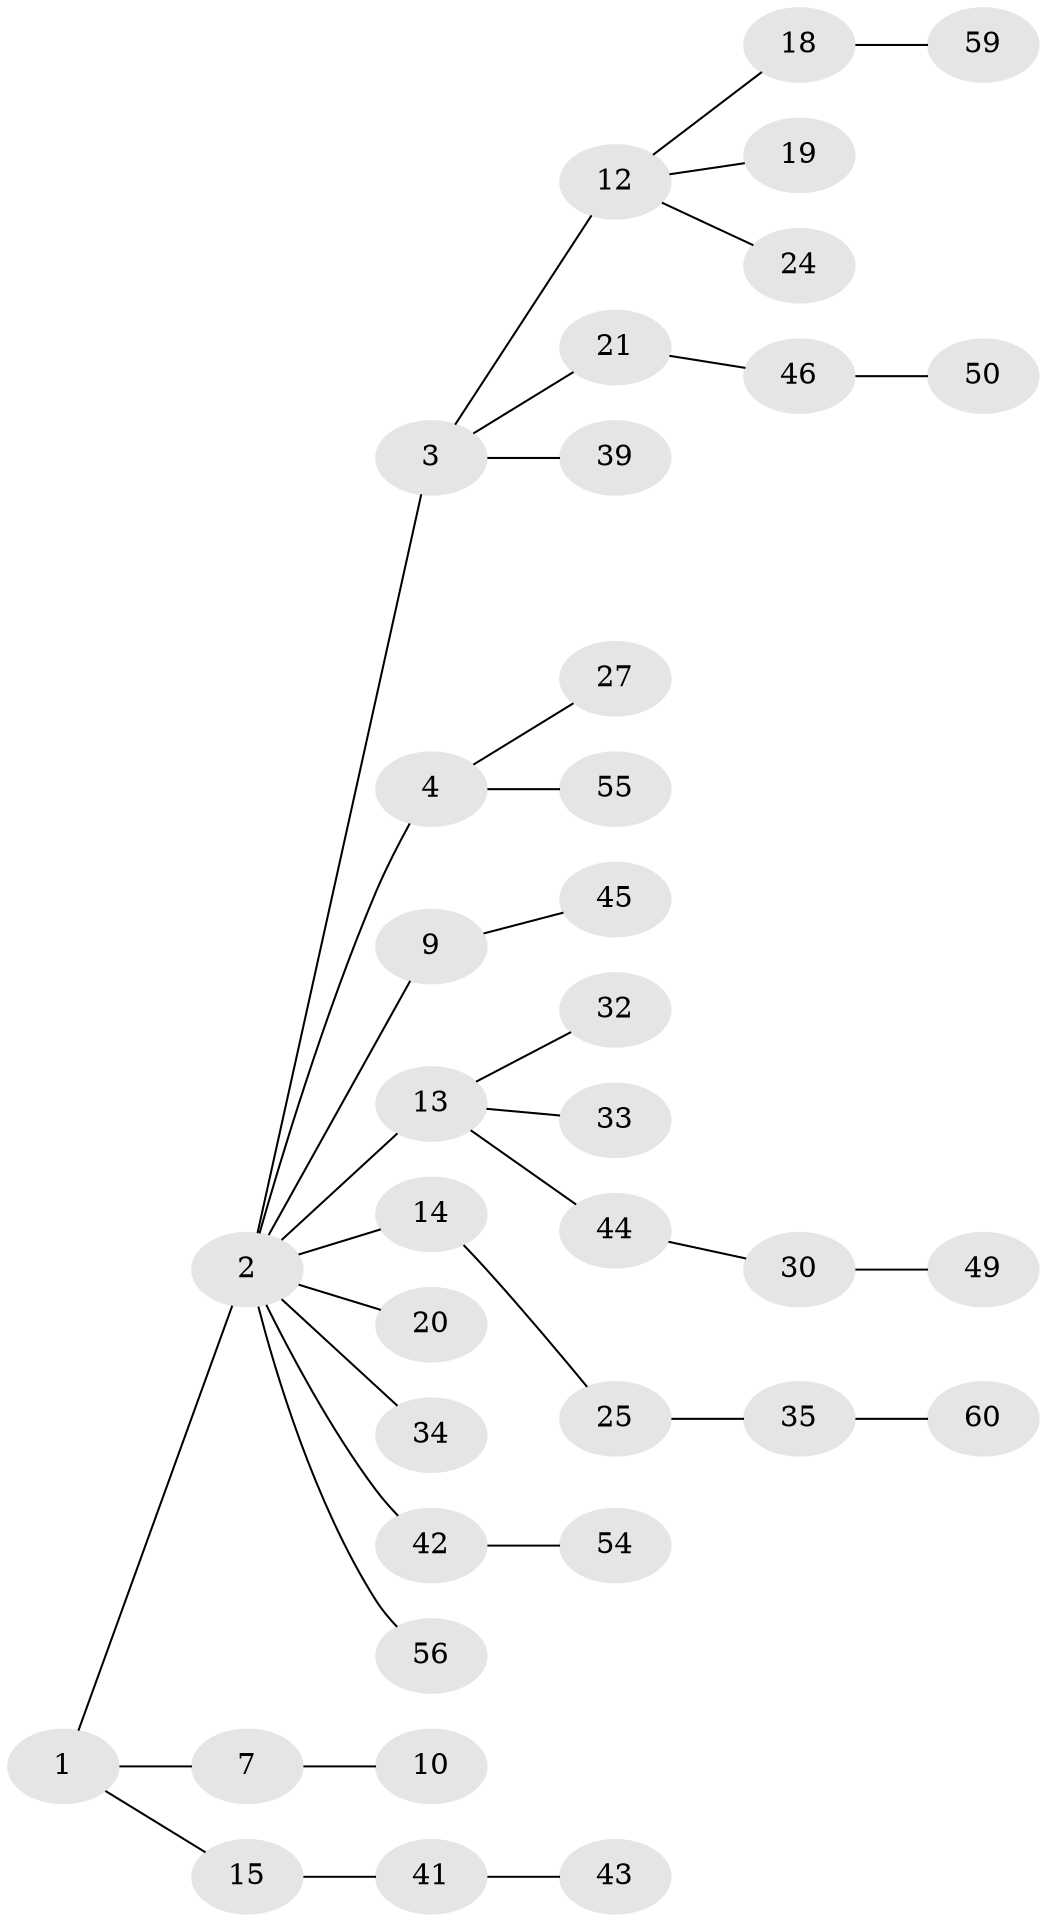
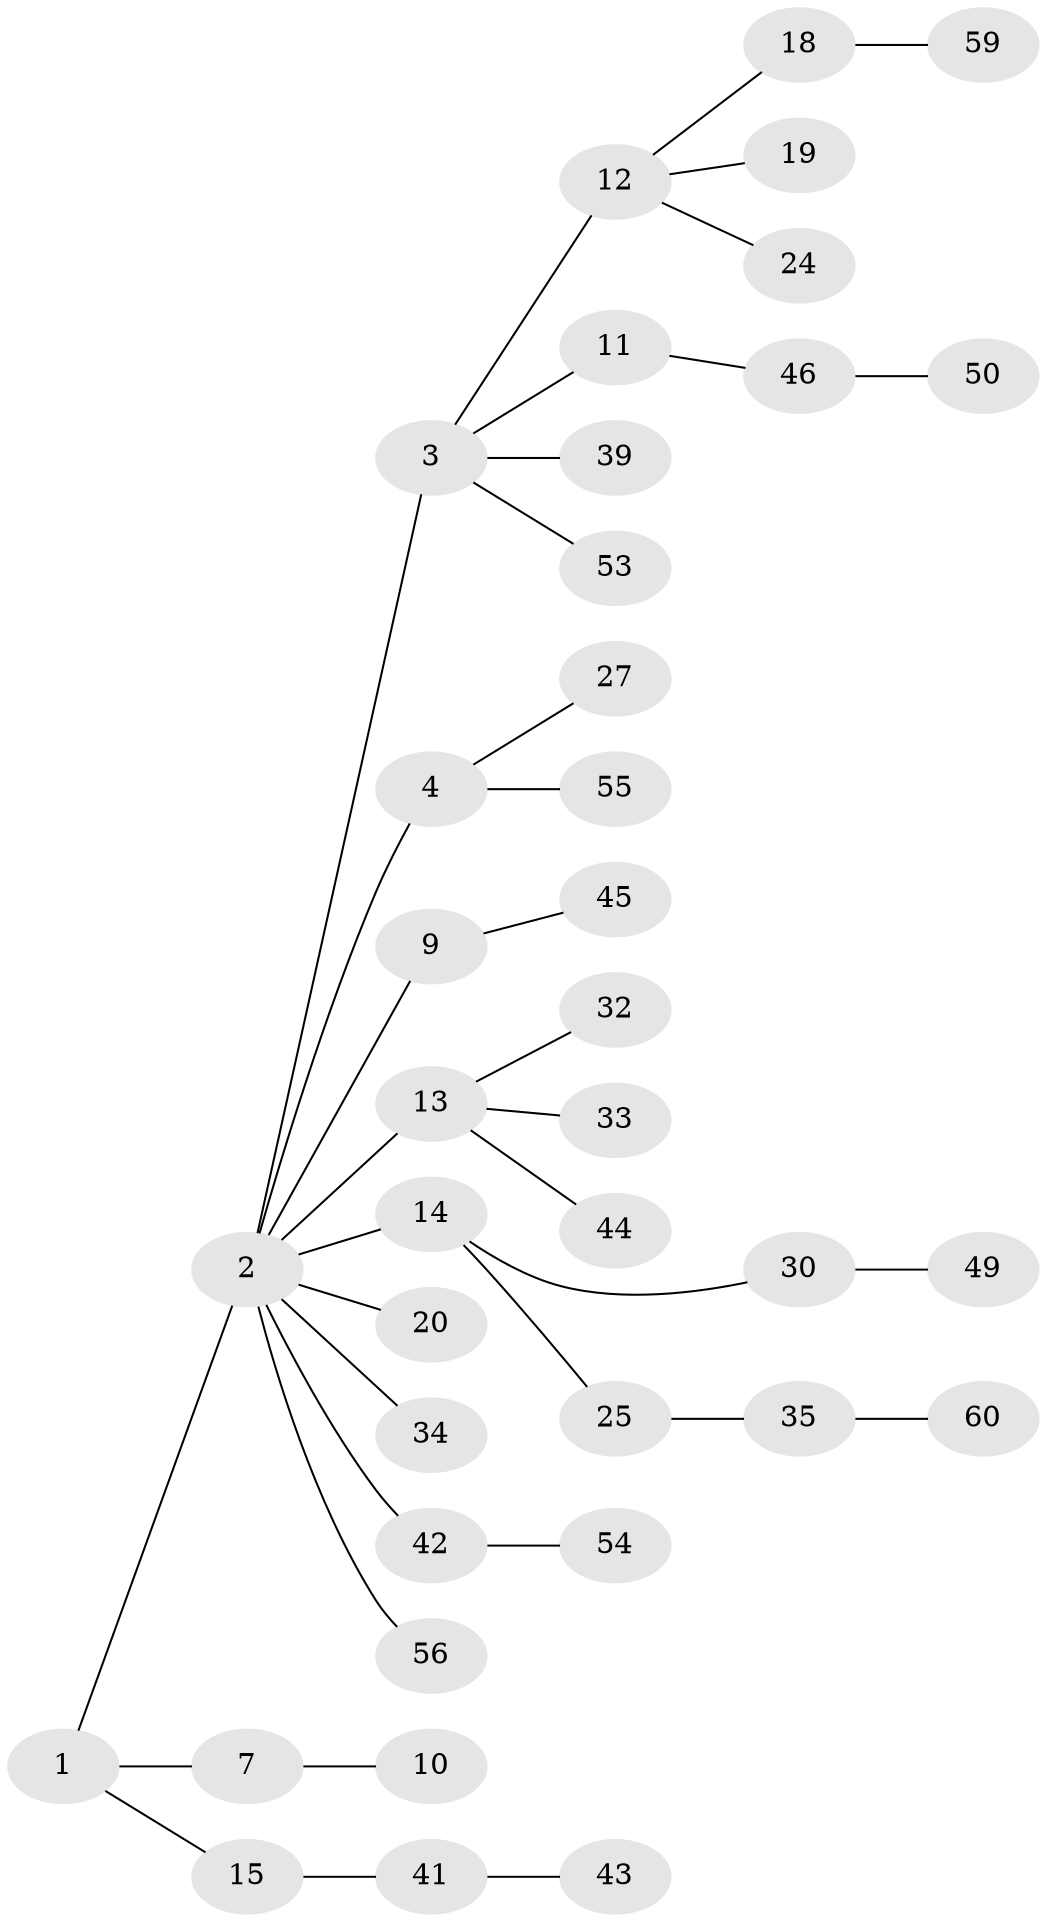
node "21": label "21" -> "11"
node "53": added
edge "44" -- "30": now "14" -- "30"
